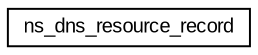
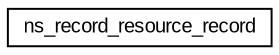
node "ns_dns_resource_record": label "ns_dns_resource_record" -> "ns_record_resource_record"
